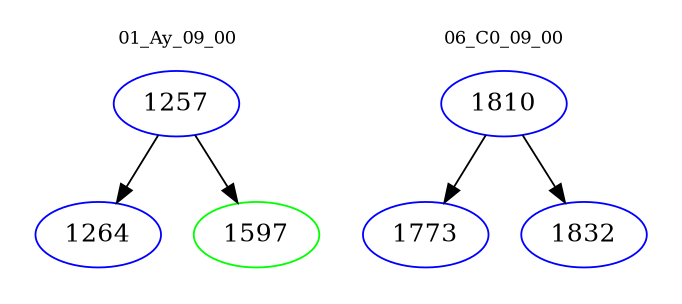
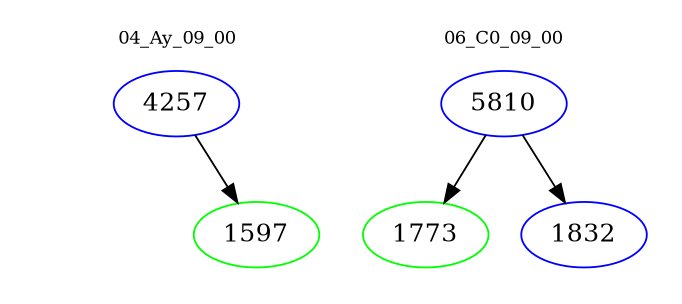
cluster "01_Ay_09_00": label "01_Ay_09_00" -> "04_Ay_09_00"
node "1257": label "1257" -> "4257"
node "1810": label "1810" -> "5810"
node "1264": removed
node "1773": color blue -> green
